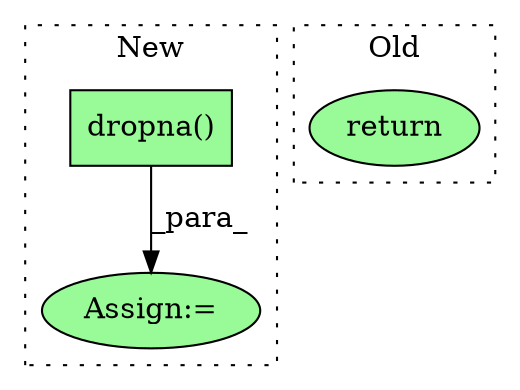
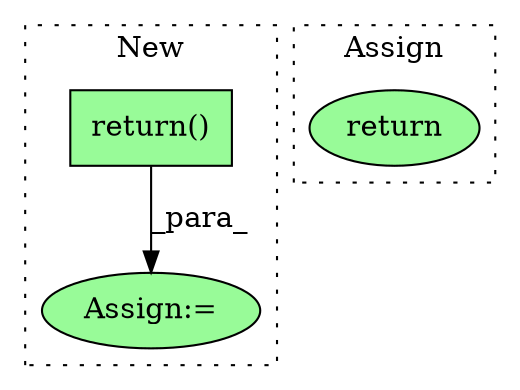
cluster "Old": label "Old" -> "Assign"
node "dropna()": label "dropna()" -> "return()"
